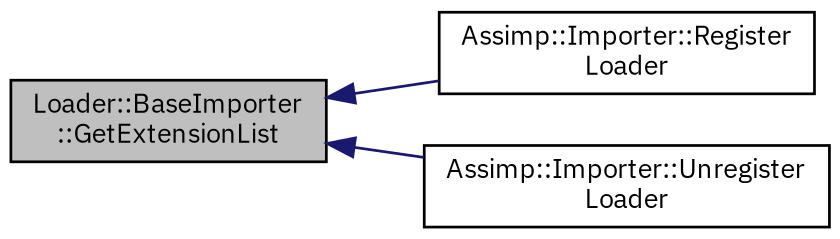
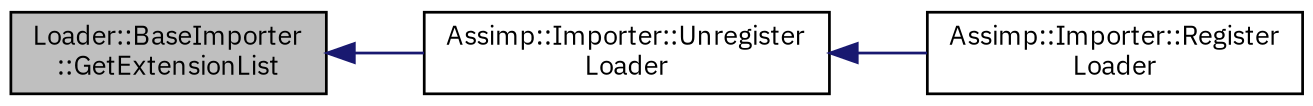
edge "Assimp::Importer::Register Loader" -> "Loader::BaseImporter ::GetExtensionList": now "Assimp::Importer::Register Loader" -> "Assimp::Importer::Unregister Loader"
